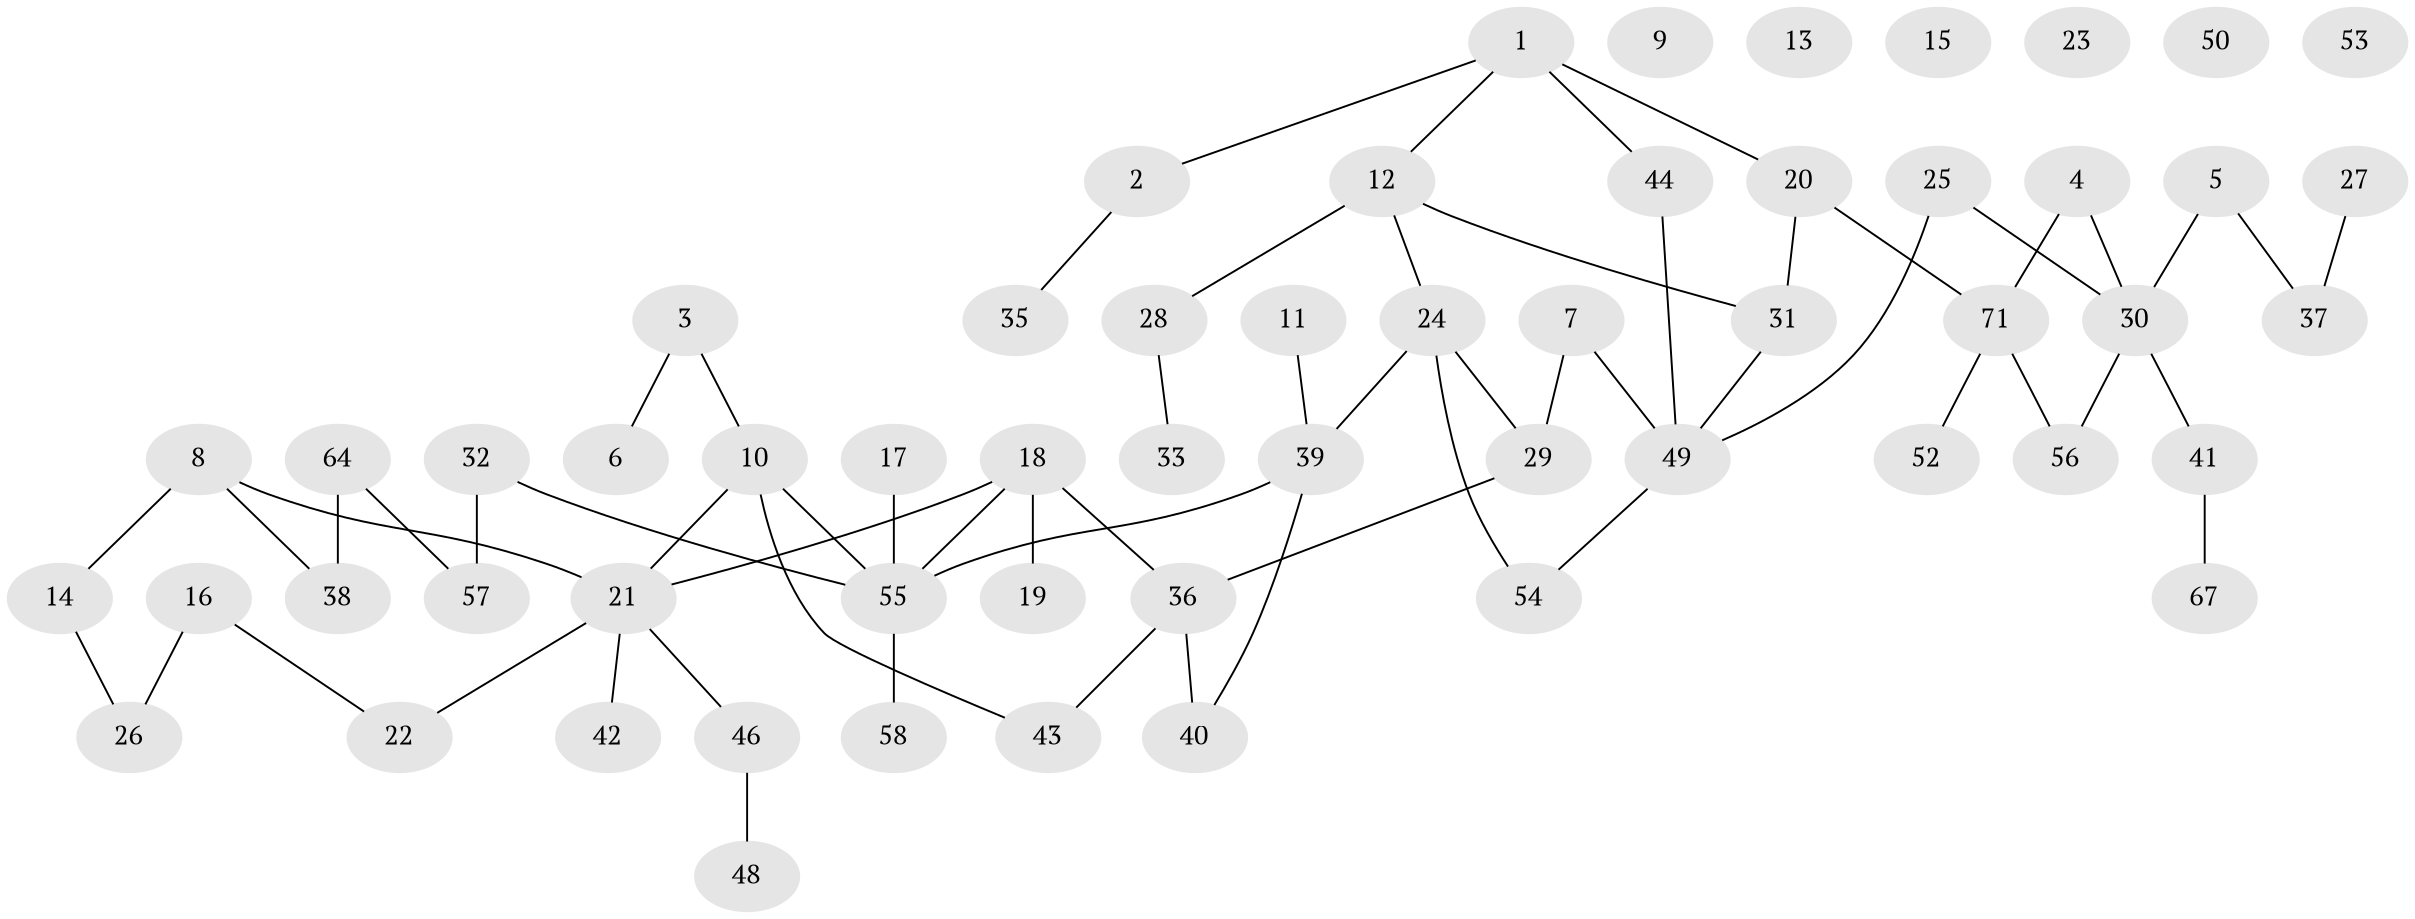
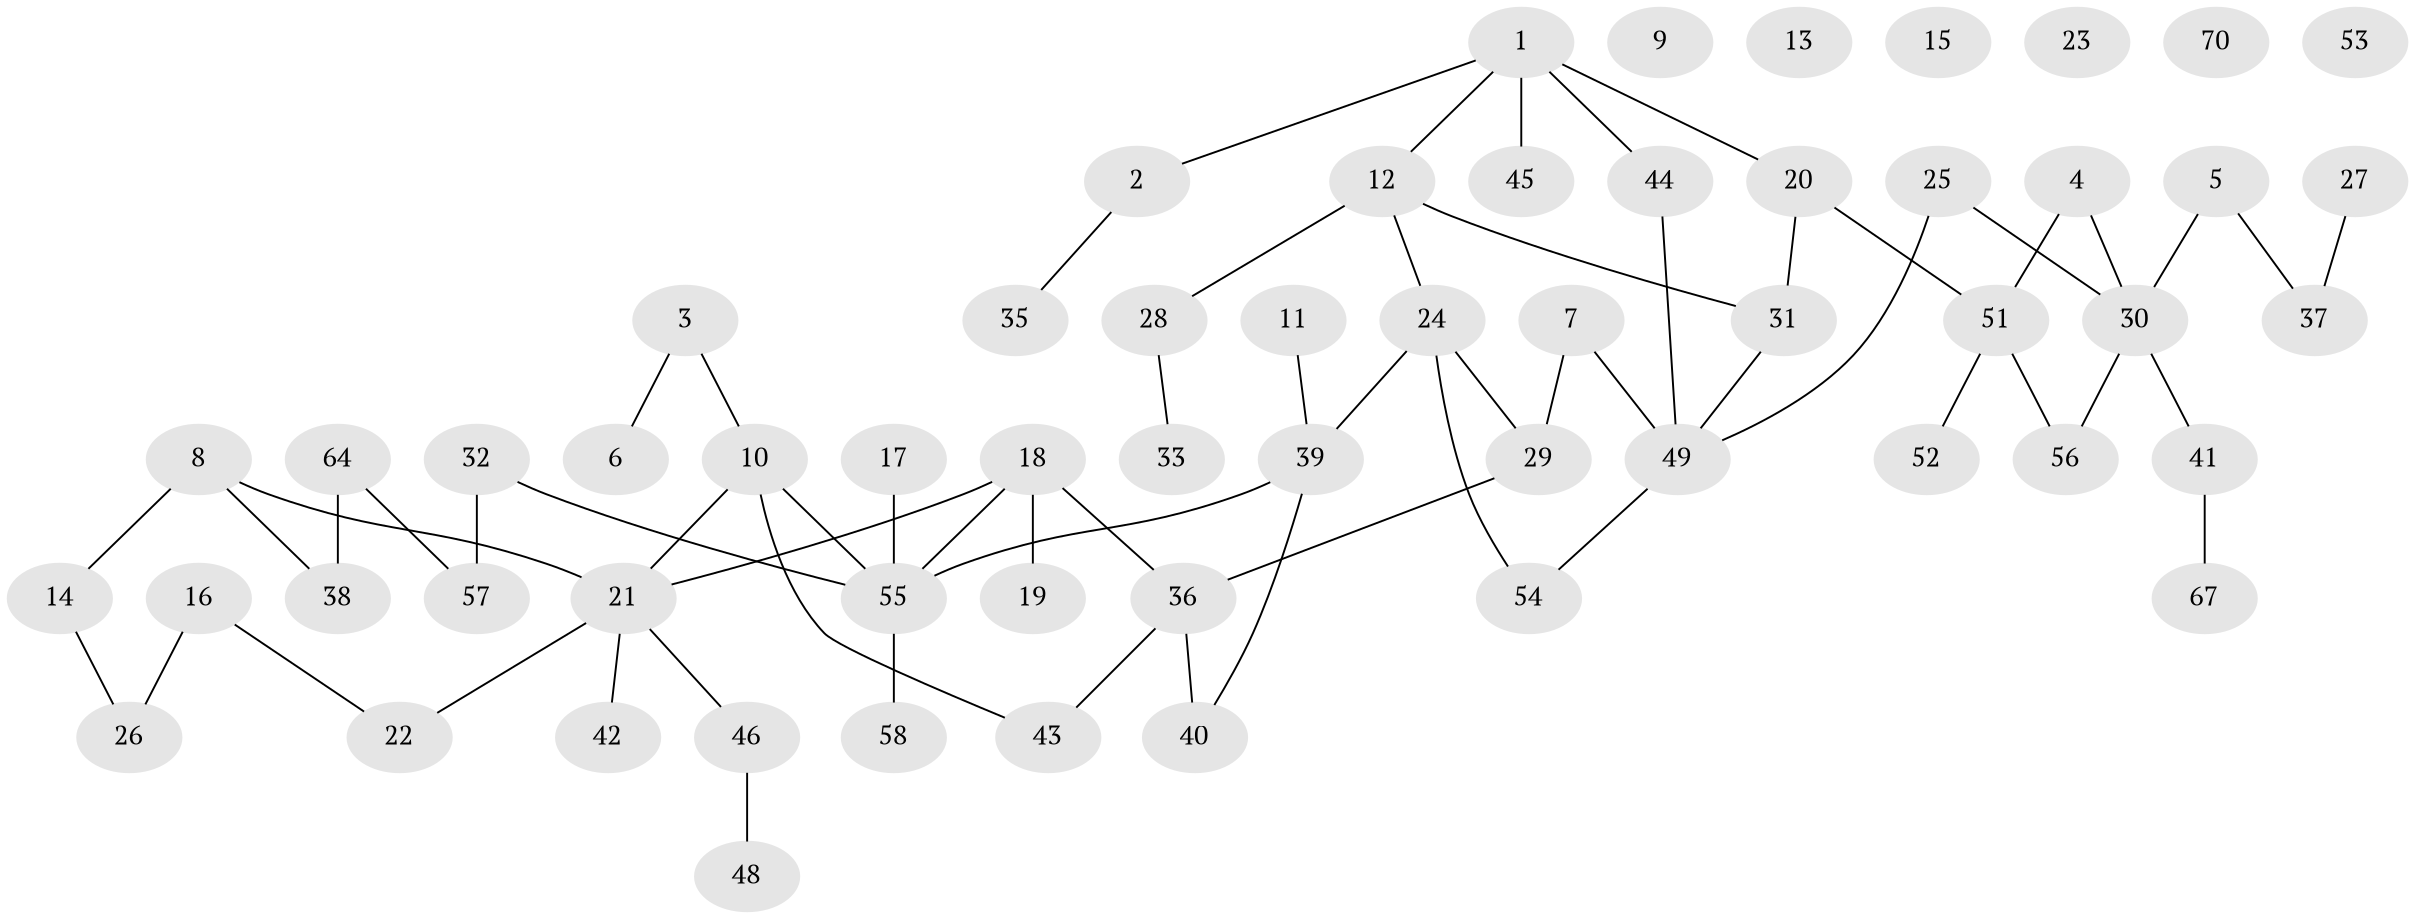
node "50": label "50" -> "70"
node "45": added
node "71": label "71" -> "51"
